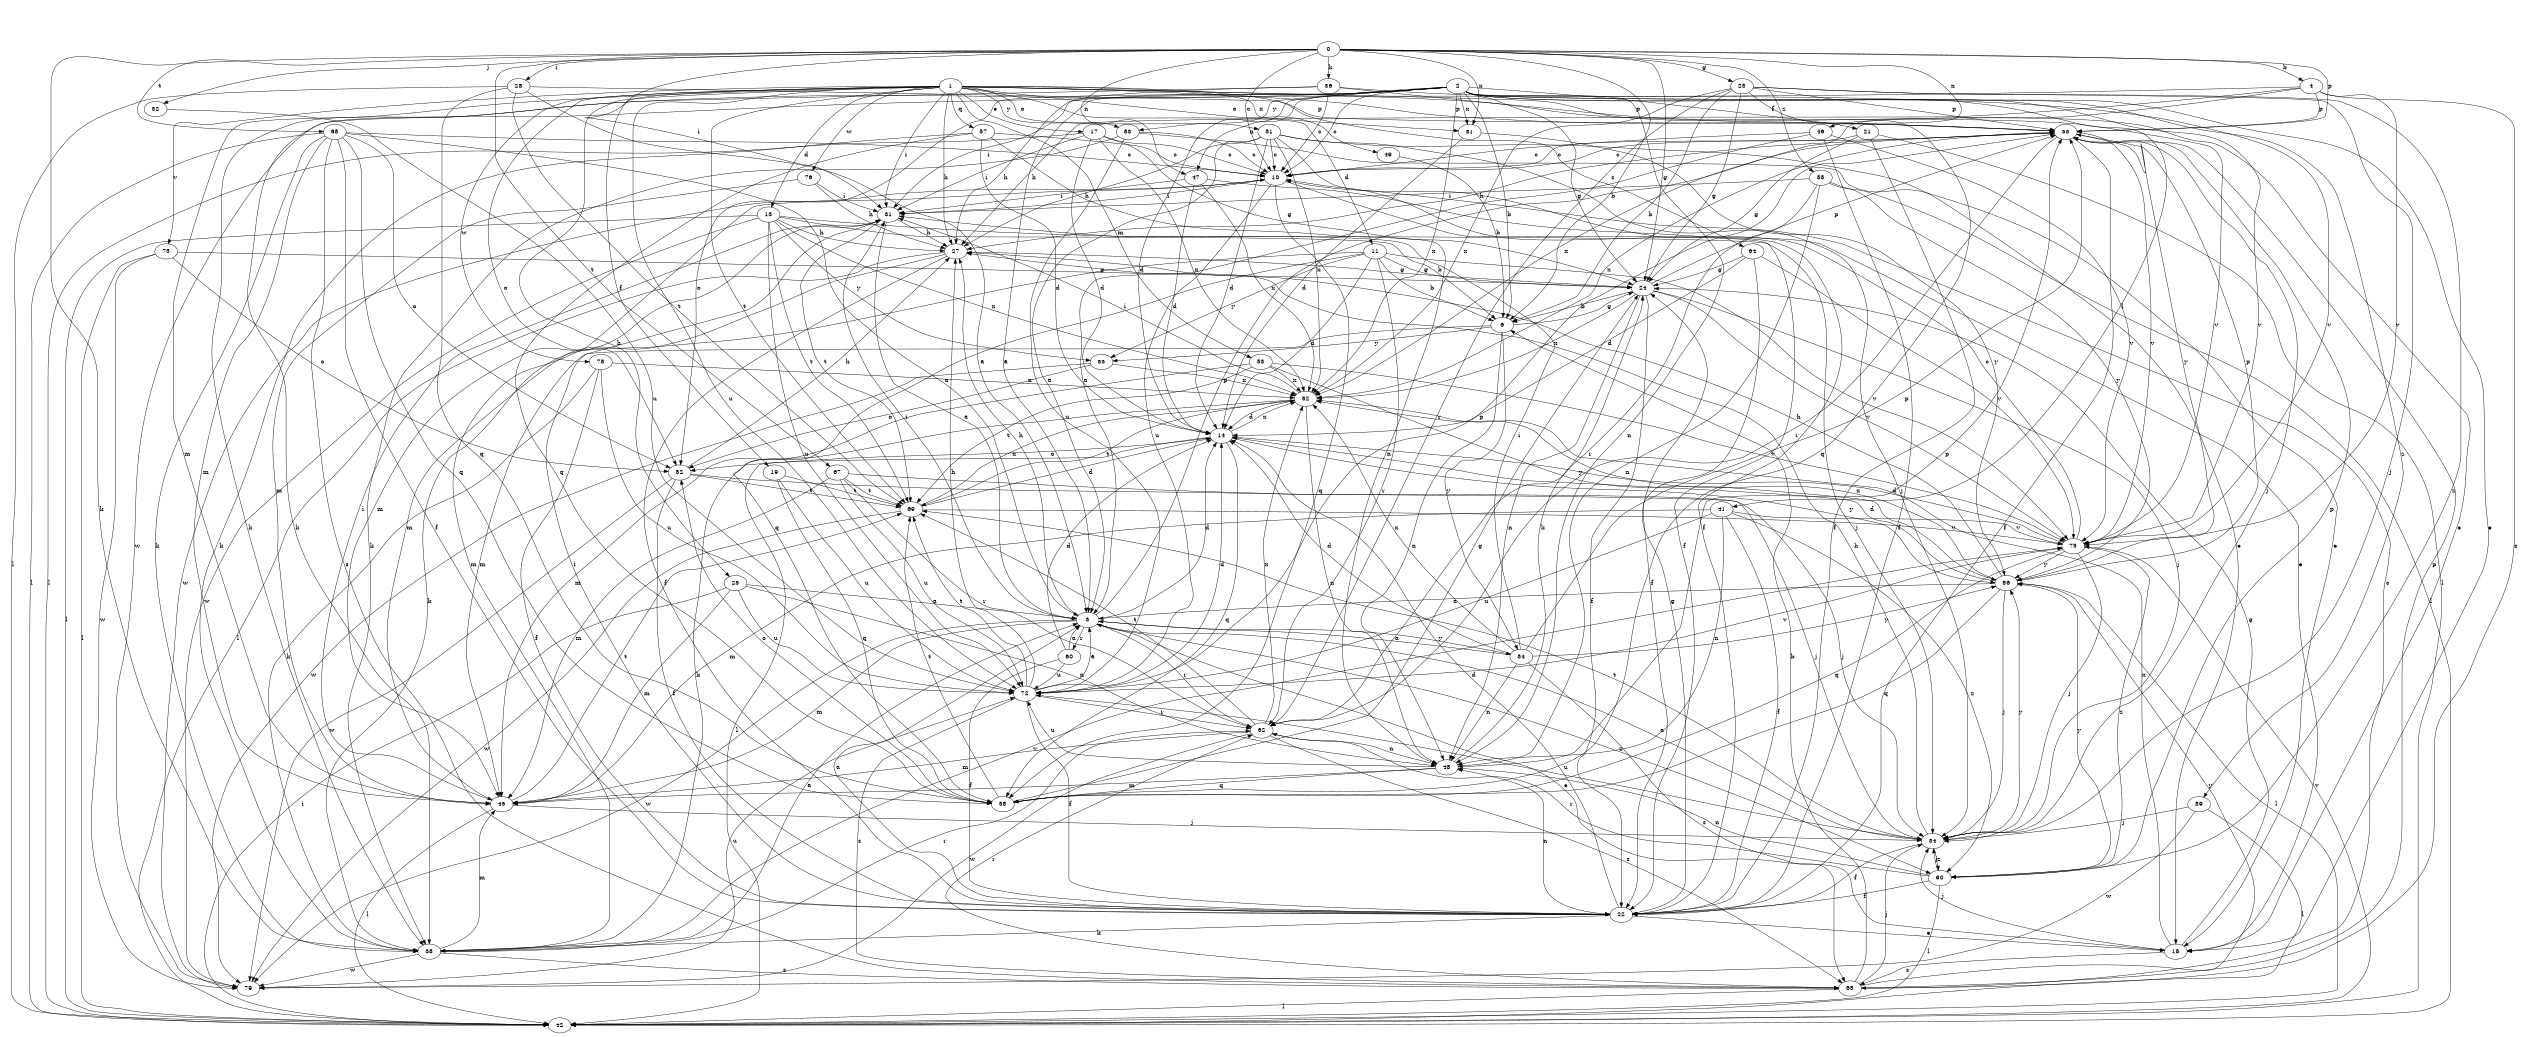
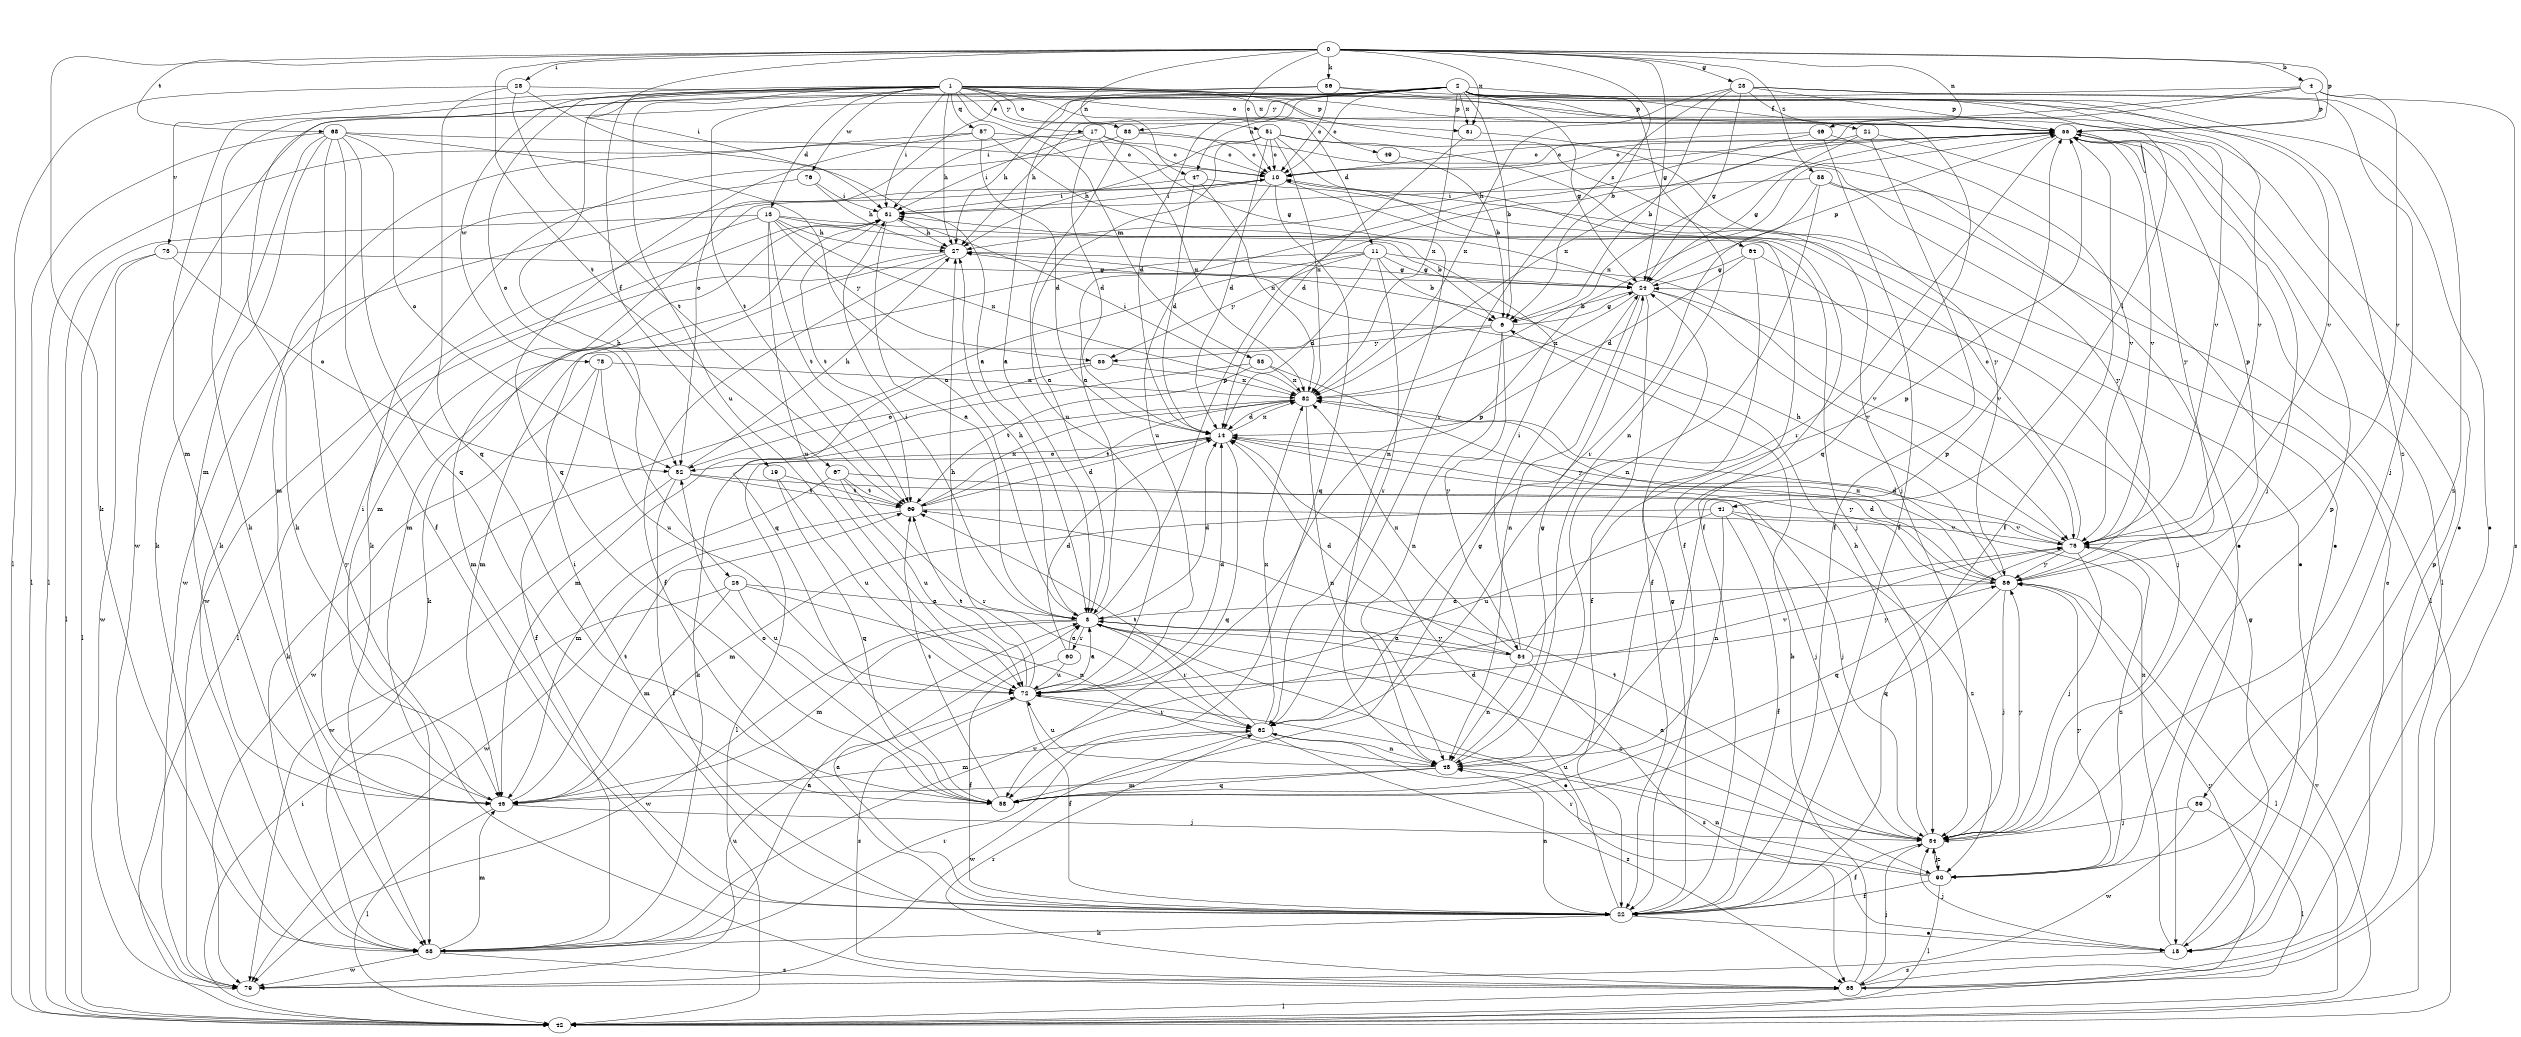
node "32": removed
edge "53" -> "75": removed, label "v"
edge "48" -> "24": label "k" -> "g"
edge "68" -> "65": label "s" -> "y"
